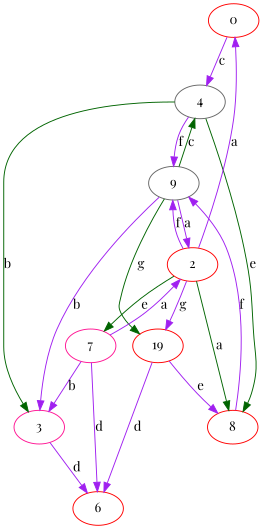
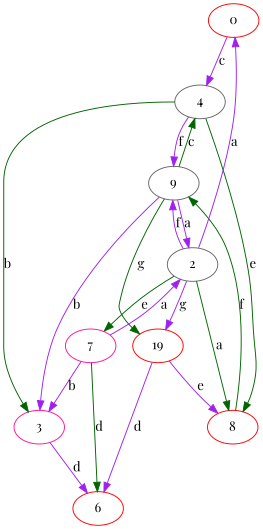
node "2": color red -> gray40
edge "8" -> "9": color purple -> darkgreen
edge "7" -> "6": color purple -> darkgreen
